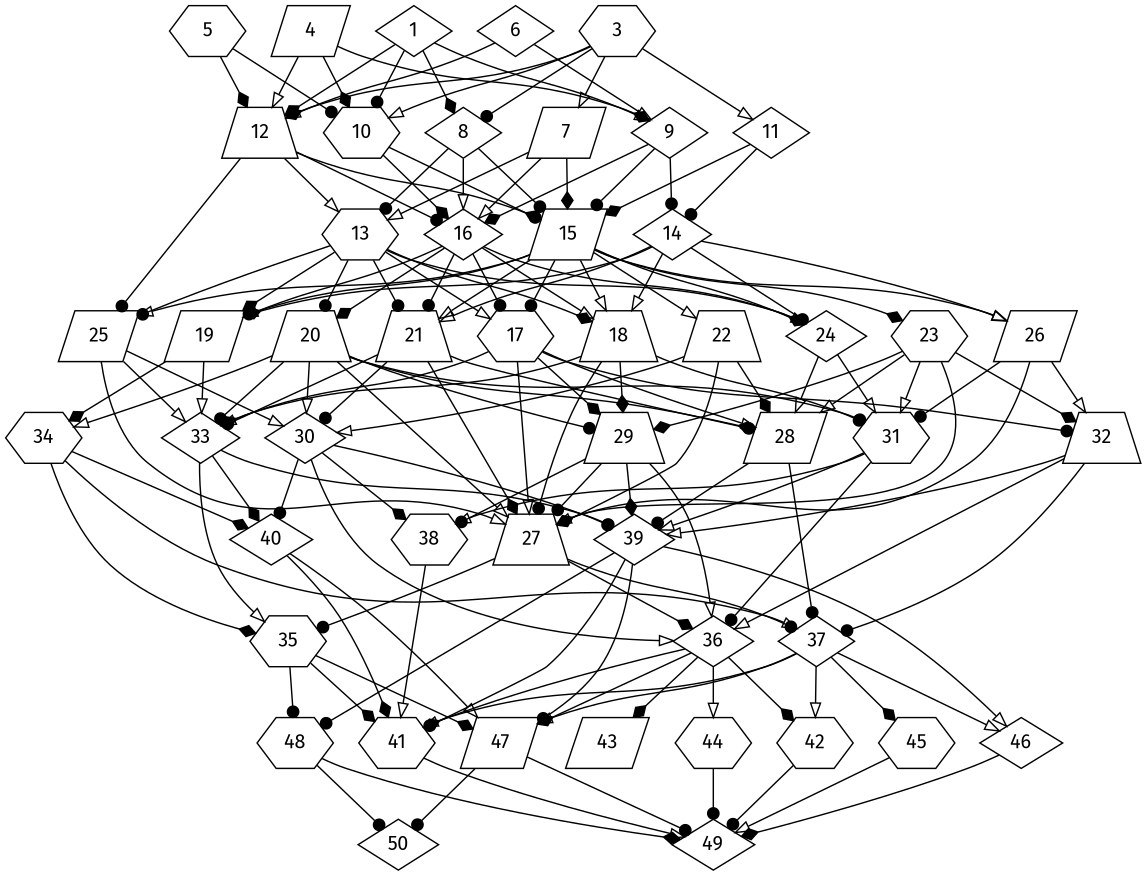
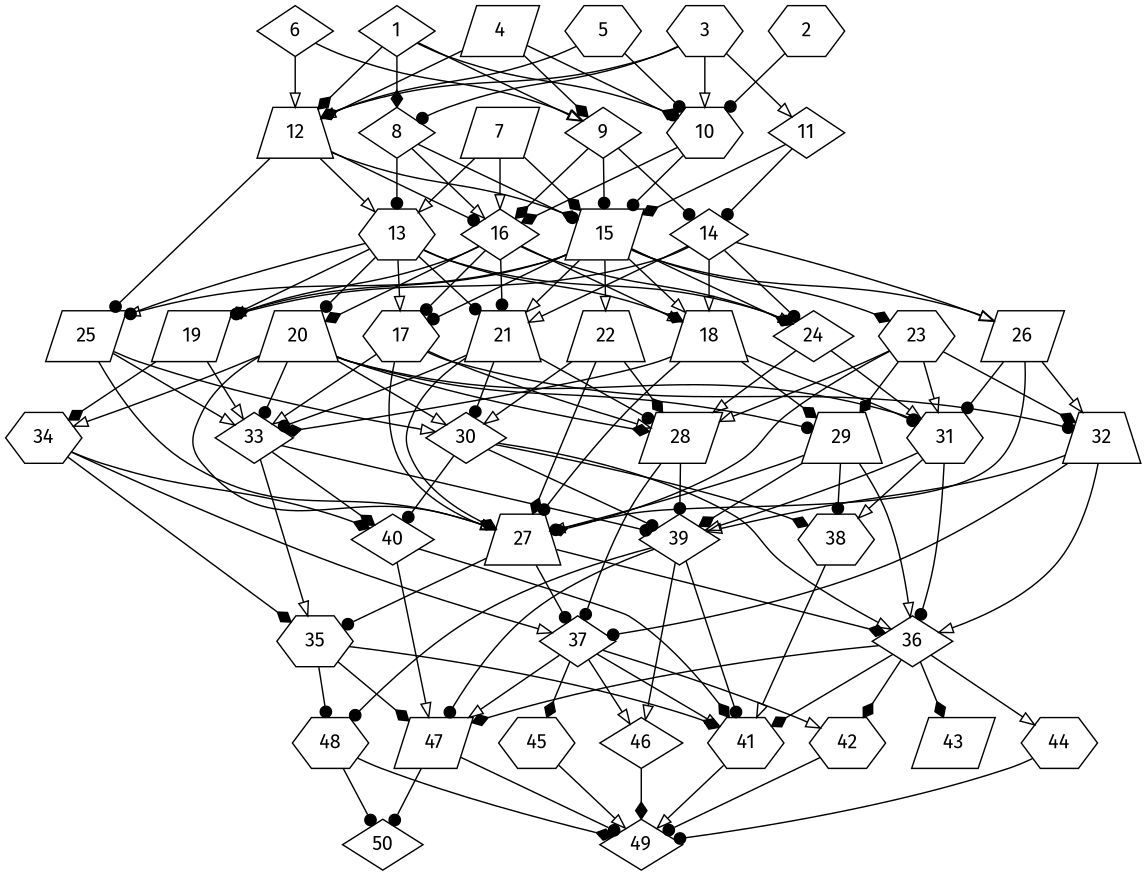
node "2": added
edge "3" -> "7": removed
edge "17" -> "29": removed
